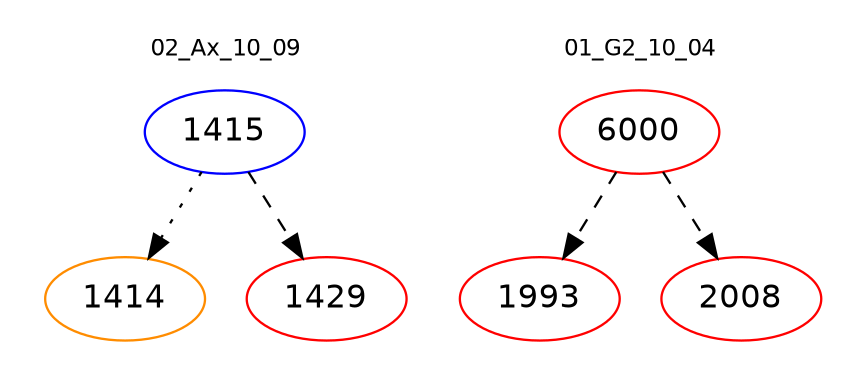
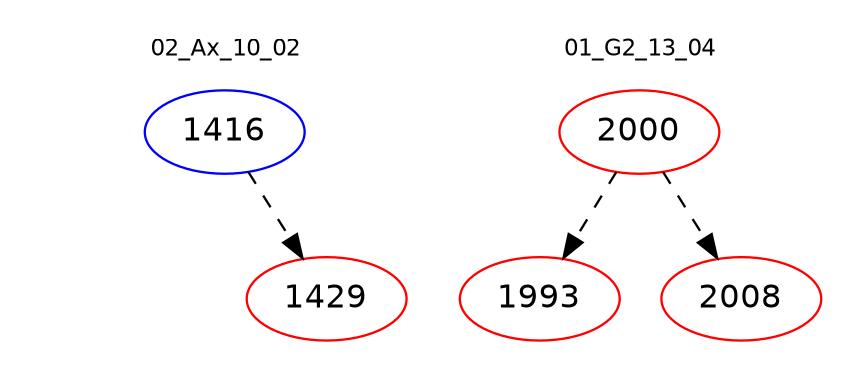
cluster "02_Ax_10_09": label "02_Ax_10_09" -> "02_Ax_10_02"
cluster "01_G2_10_04": label "01_G2_10_04" -> "01_G2_13_04"
node "1415": label "1415" -> "1416"
node "6000": label "6000" -> "2000"
node "1414": removed
